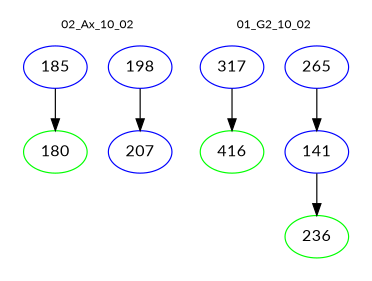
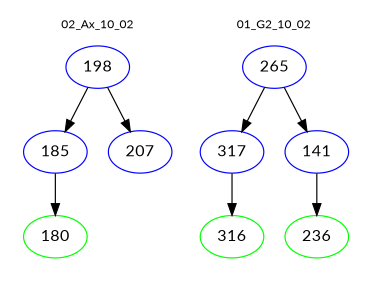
edge "198" -> "185": added
edge "265" -> "317": added
node "416": label "416" -> "316"
